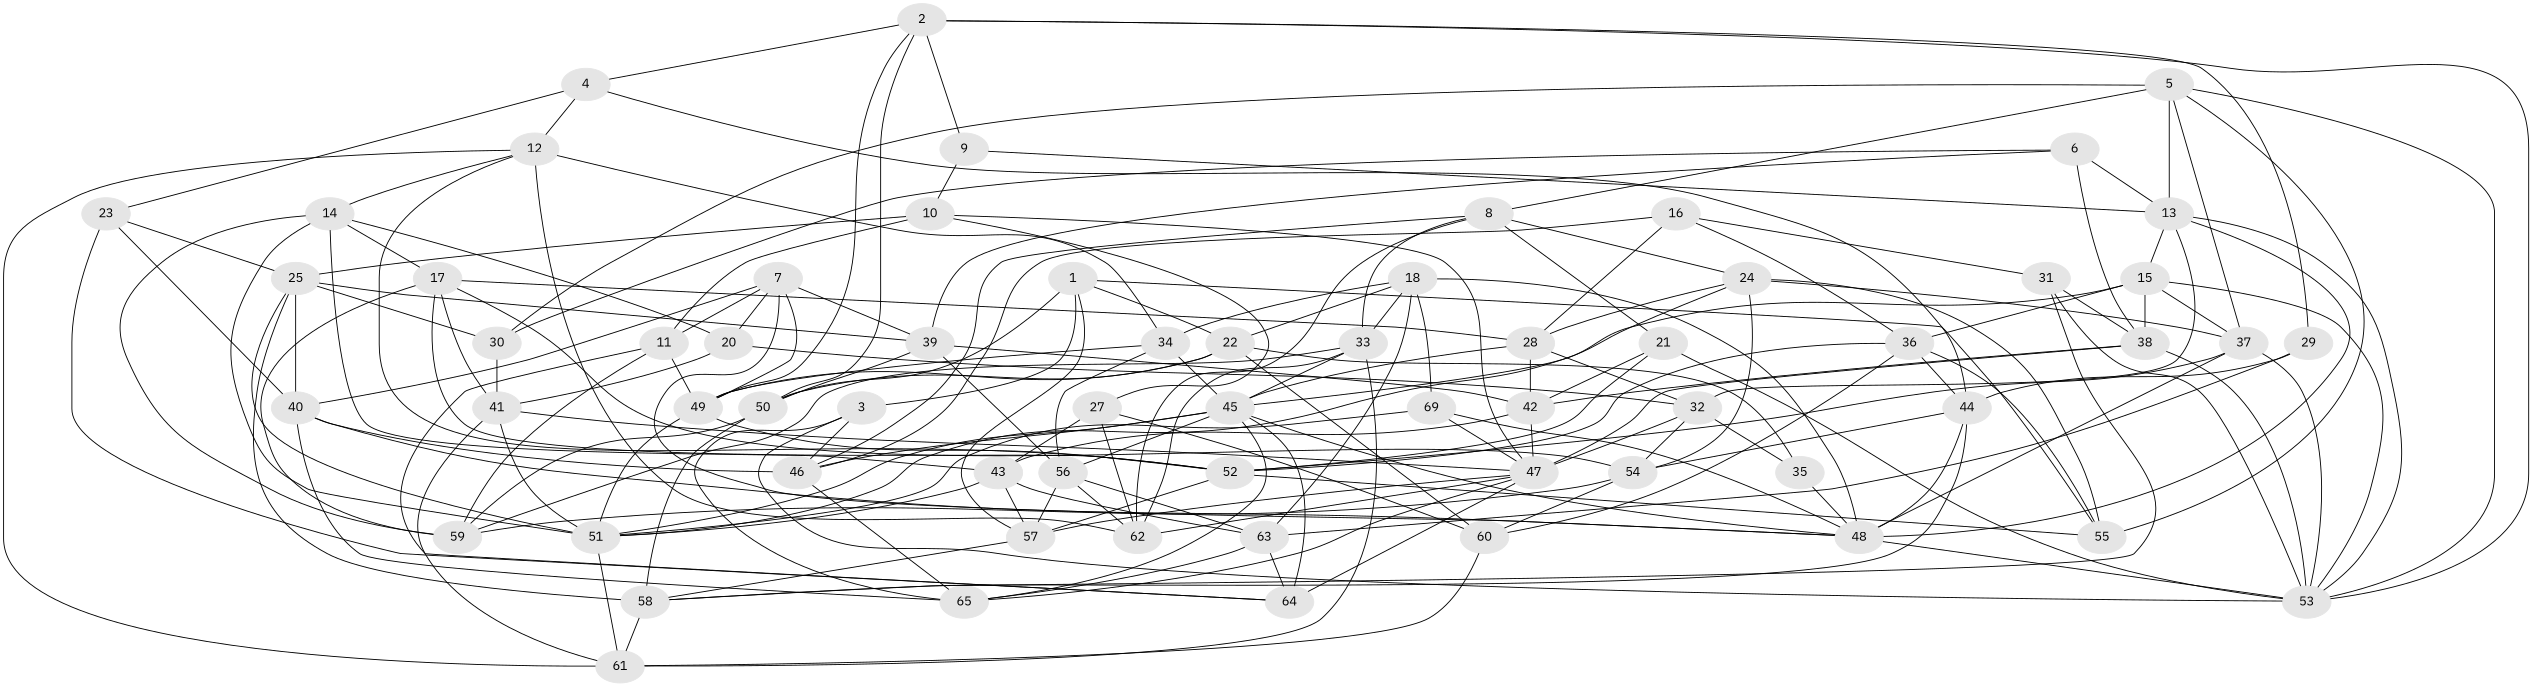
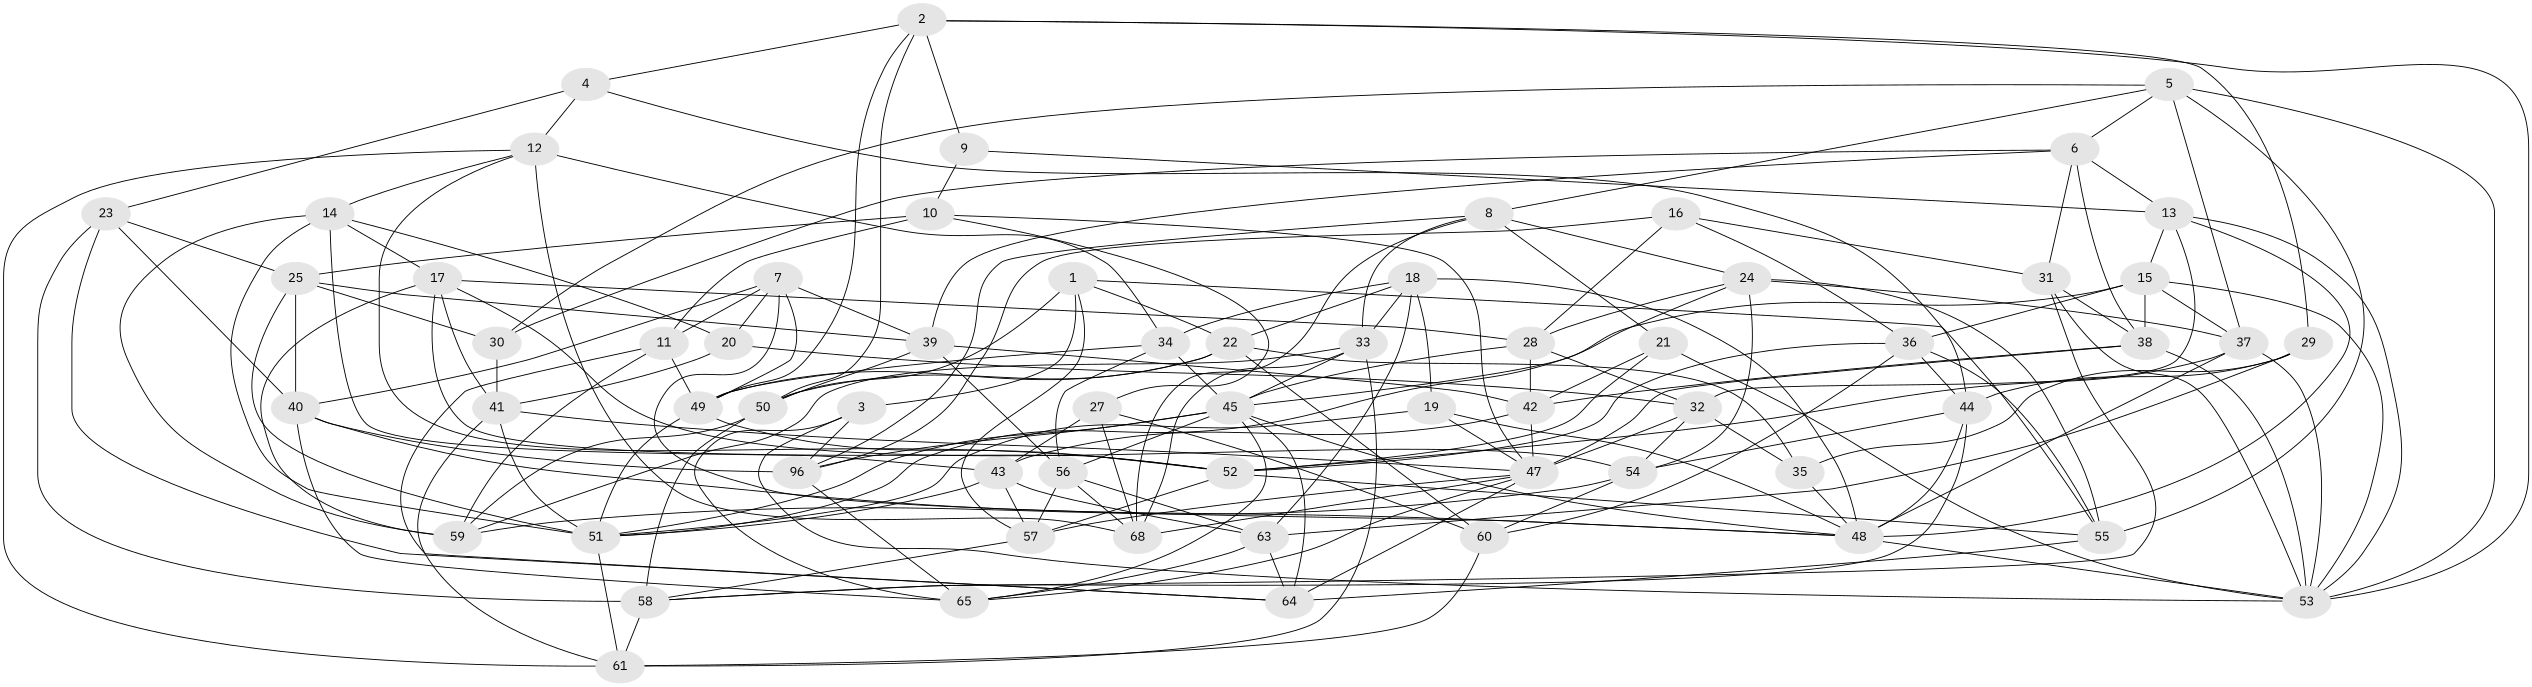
edge "5" -- "13": now "5" -- "6"
edge "6" -- "31": added
edge "29" -- "35": added
node "69": label "69" -> "19"
node "46": label "46" -> "96"
node "62": label "62" -> "68"
edge "25" -- "58": now "23" -- "58"
edge "55" -- "64": added
